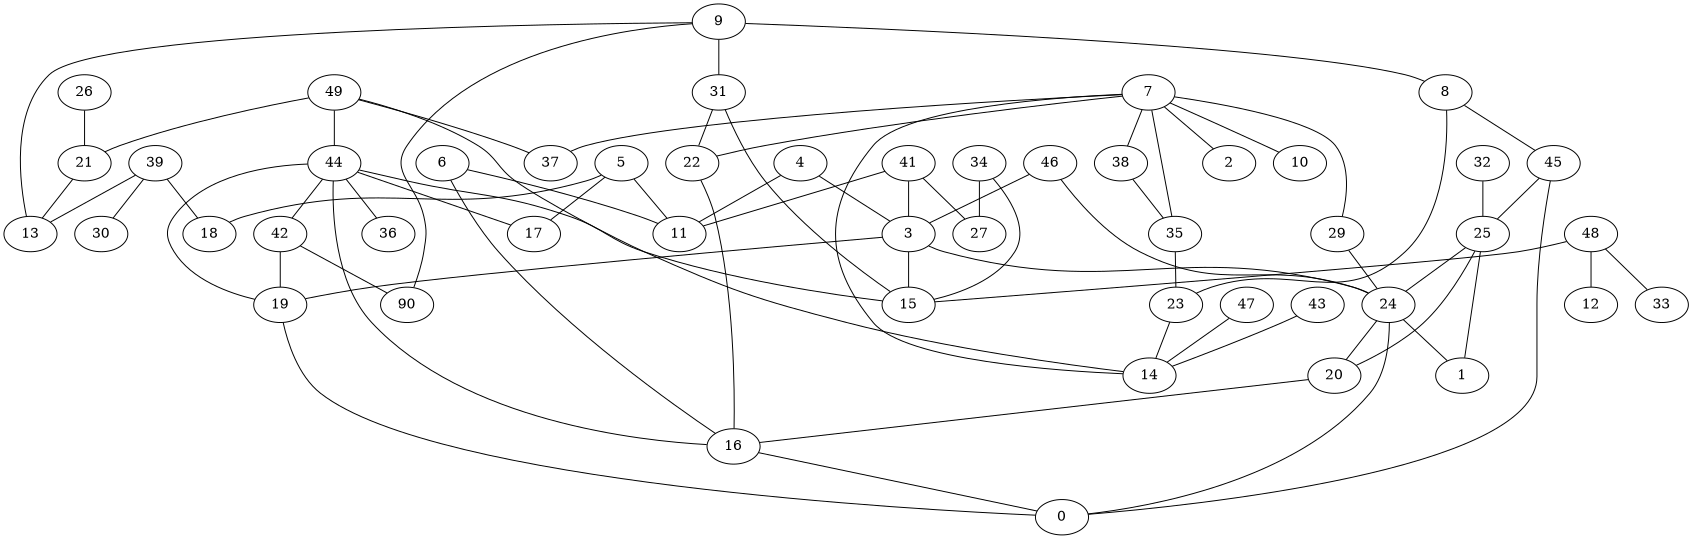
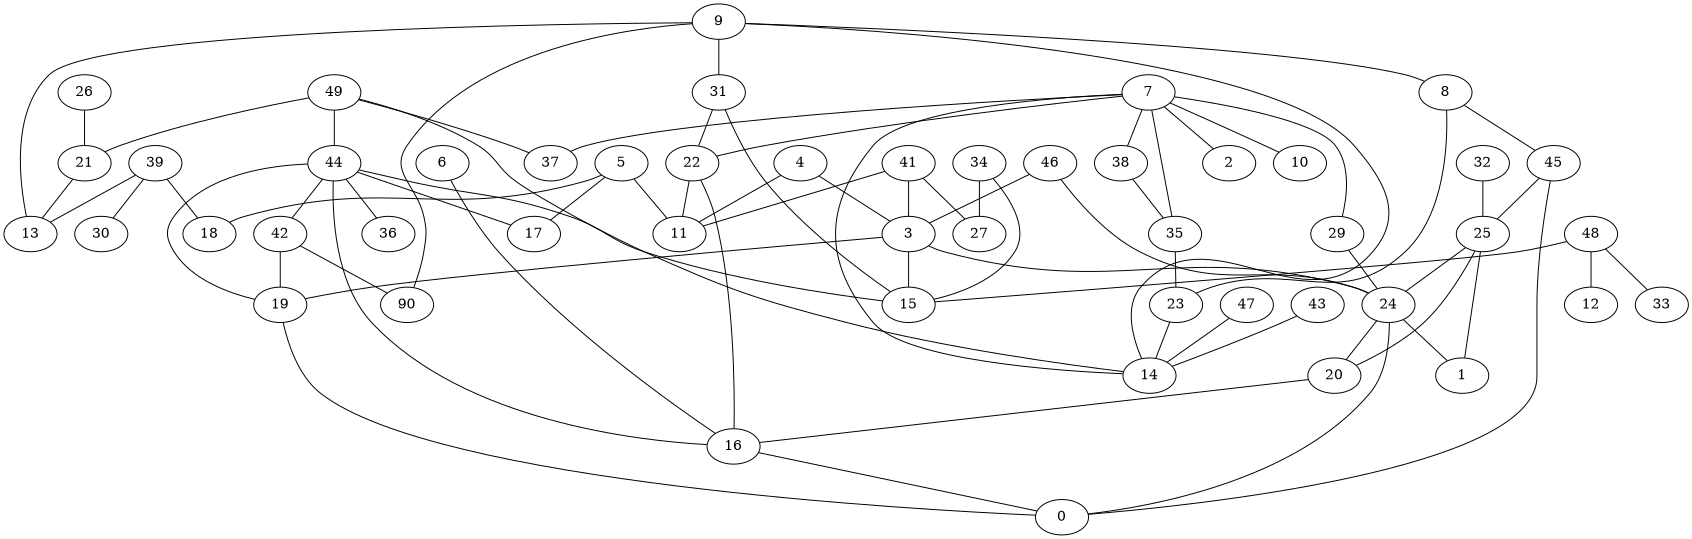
edge "9" -- "14": added
edge "6" -- "11": now "22" -- "11"
